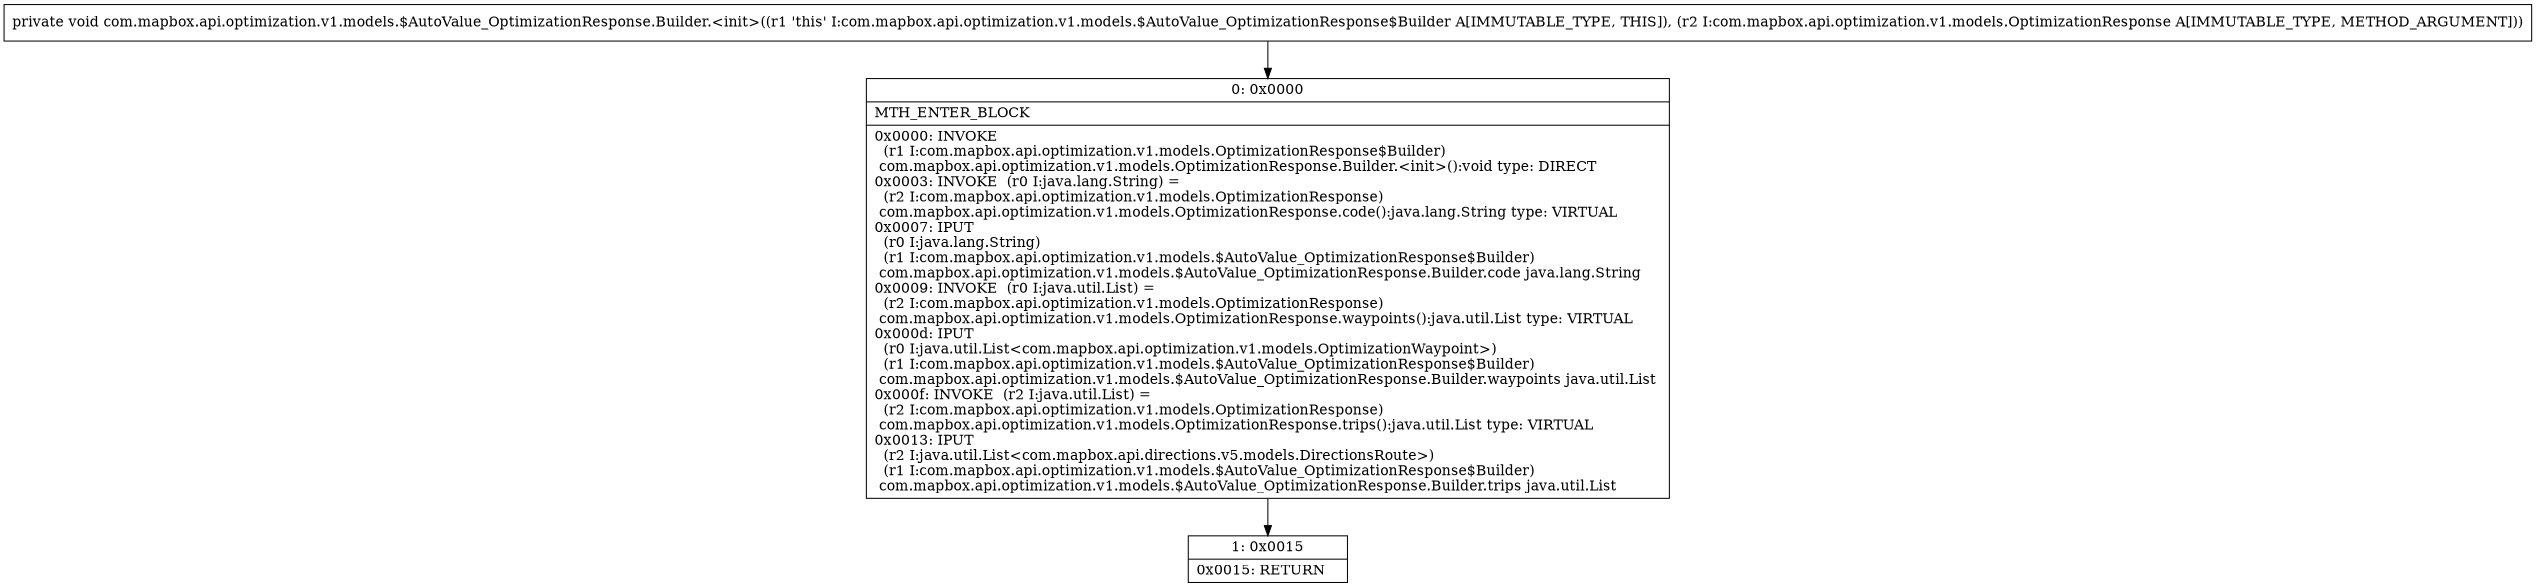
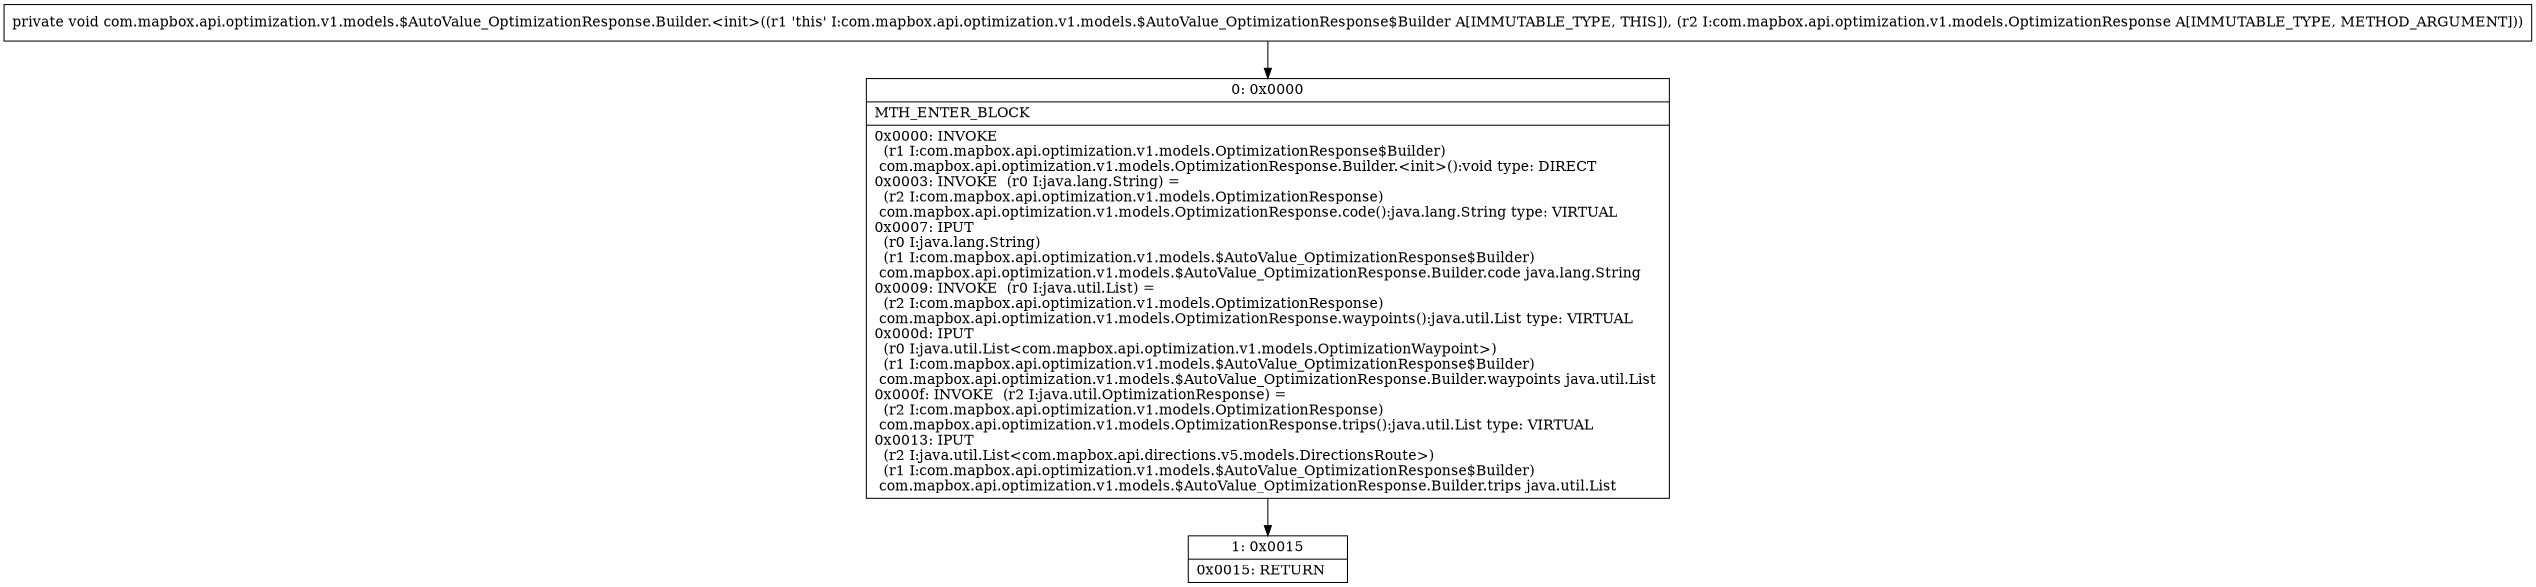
node "0: 0x0000": text "0x000f: INVOKE  (r2 I:java.util.List) =" -> "0x000f: INVOKE  (r2 I:java.util.OptimizationResponse) ="
